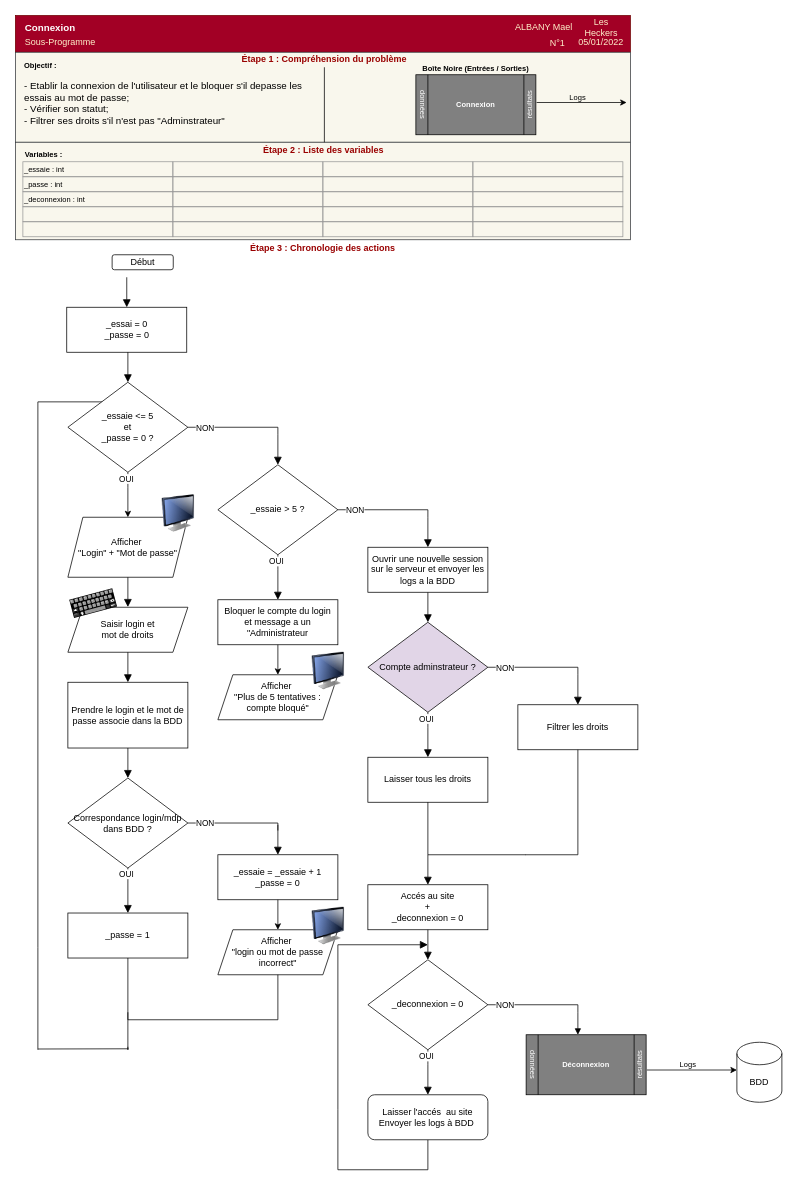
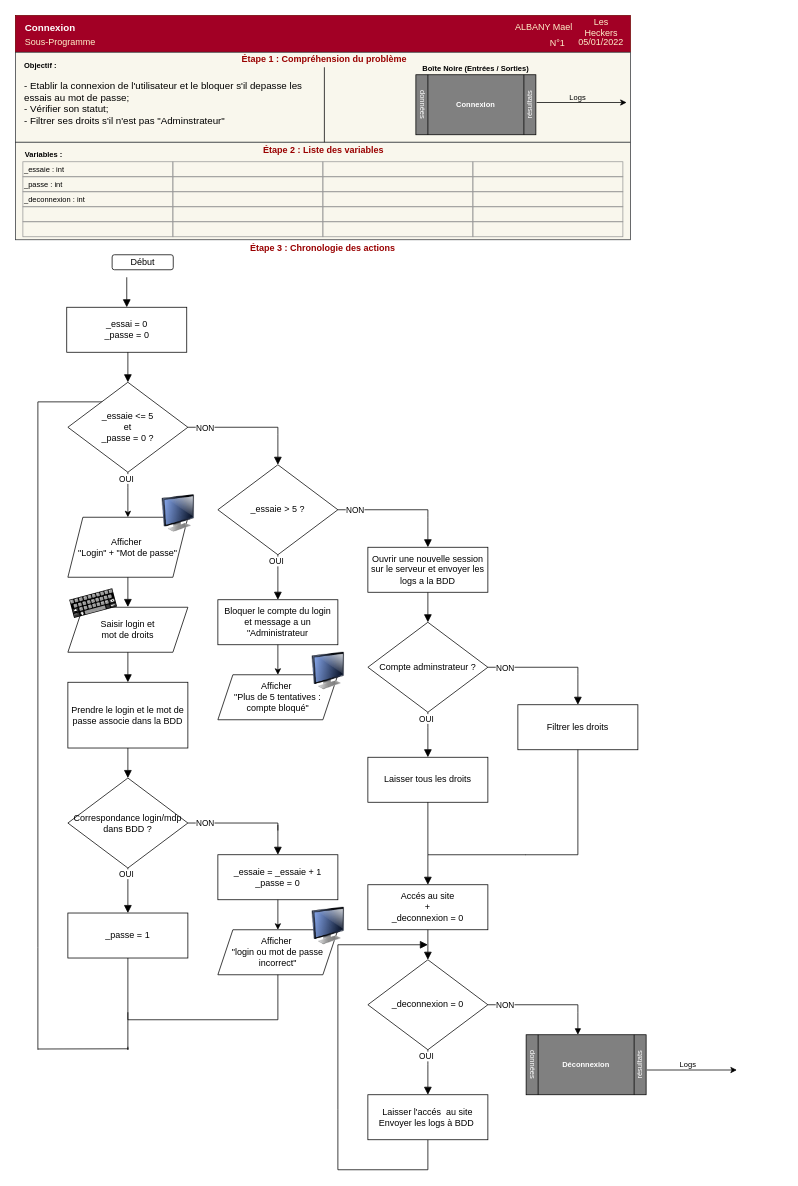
node "Compte adminstrateur ?": fillcolor #e1d5e7 -> #ffffff
node "BDD": removed
node "Laisser l'accés au site Envoyer les logs à BDD": shape rounded rectangle -> rectangle
